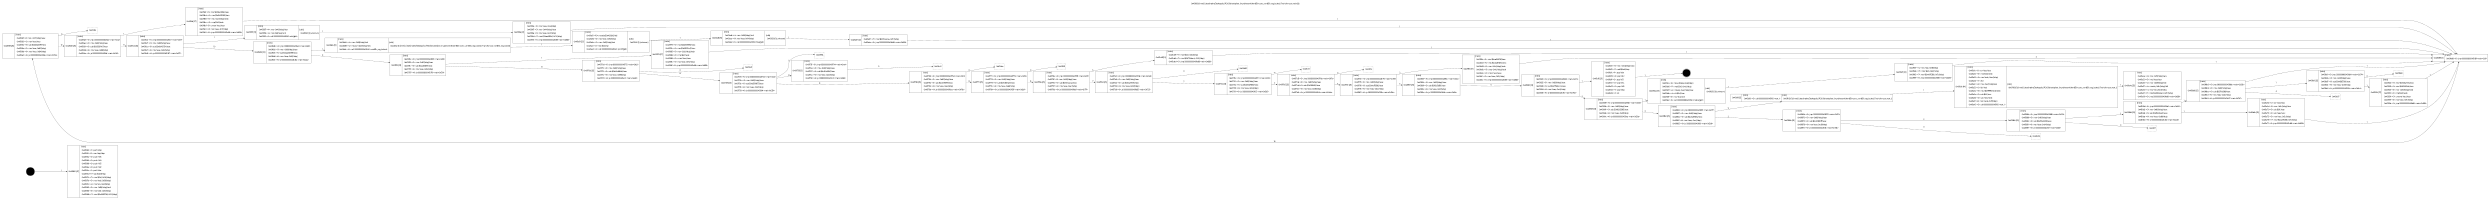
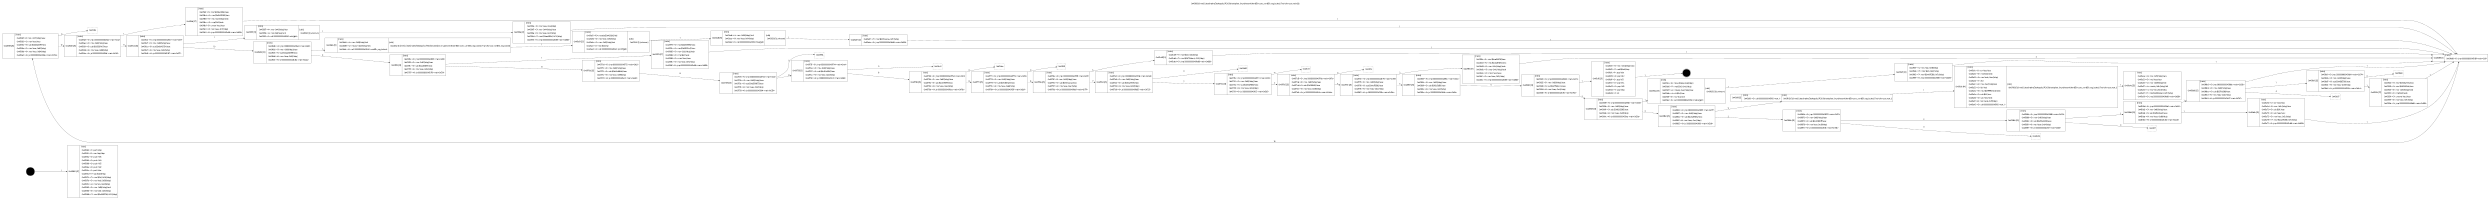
node "0x401ac3": removed
edge "0x401726 [25]" -> "0x401758 [25]": now "0x40173f [25]" -> "0x401758 [25]"
